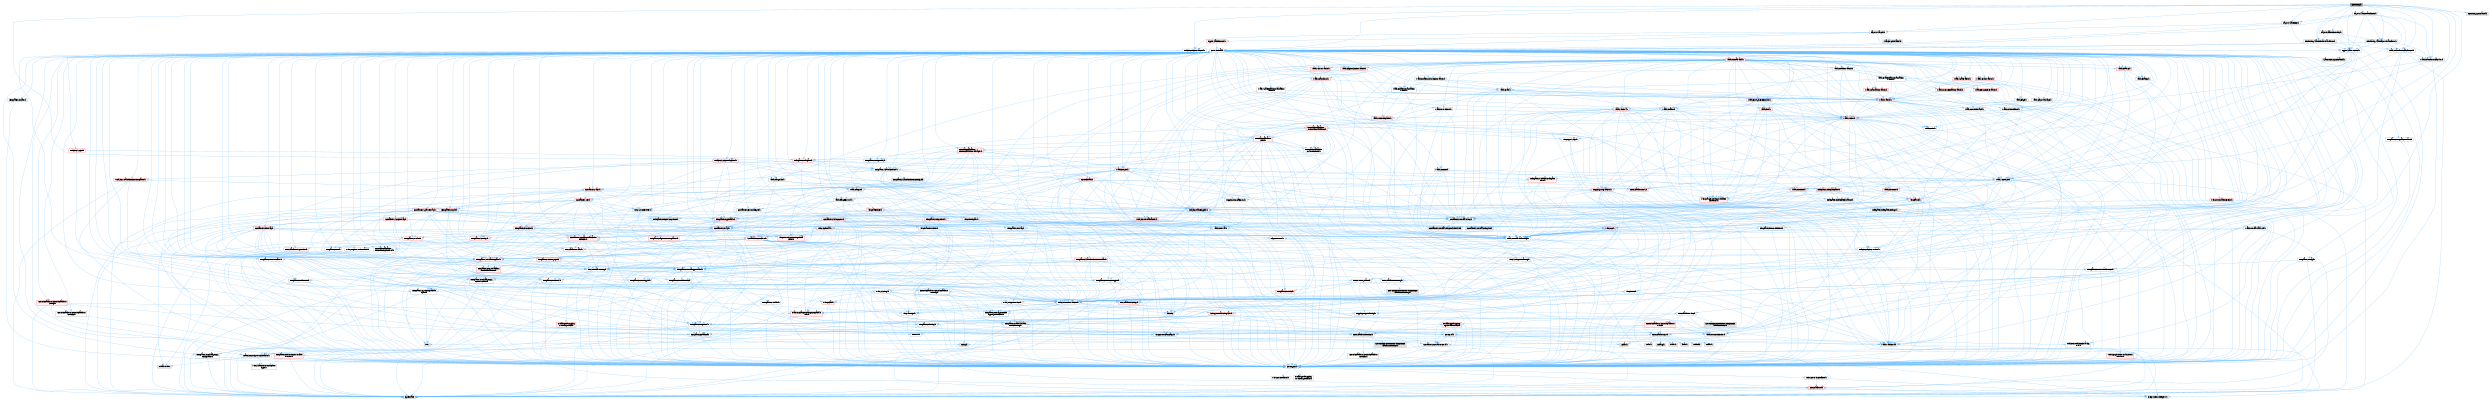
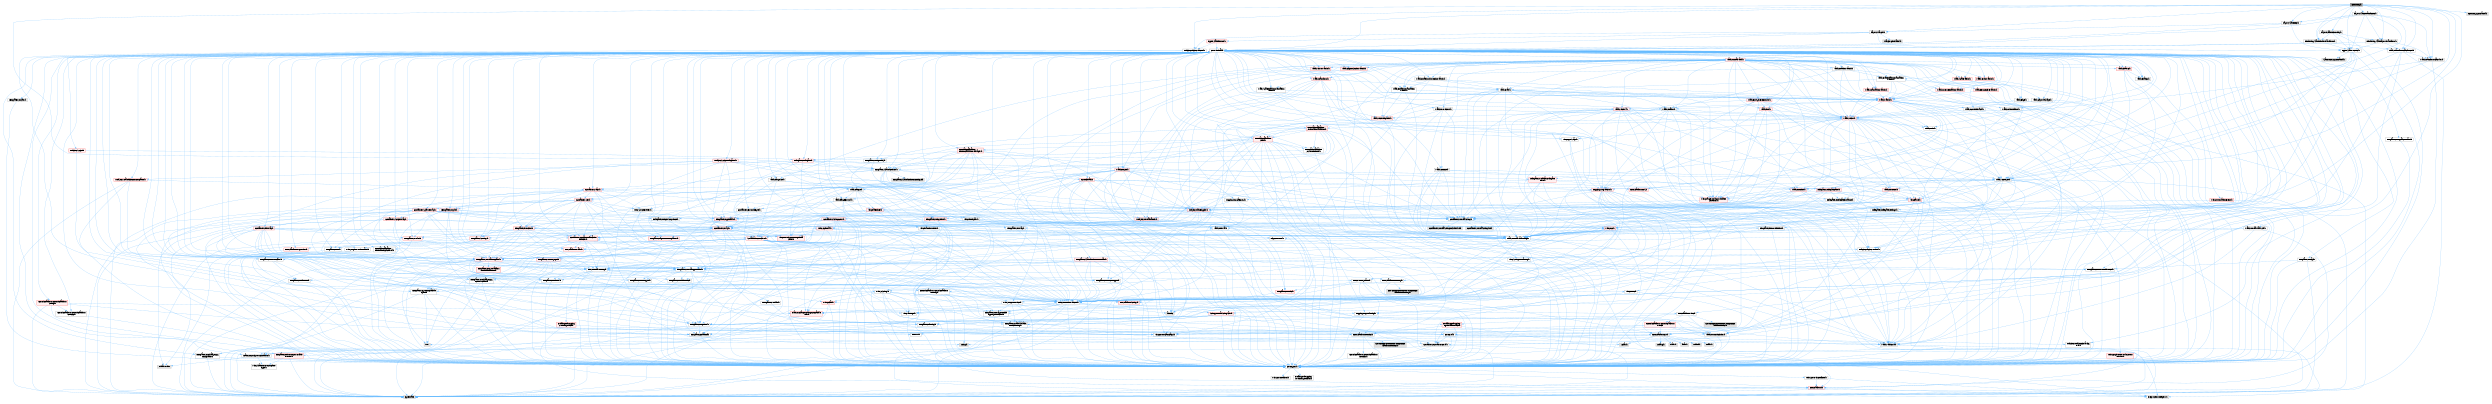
node "stdio.h": removed
